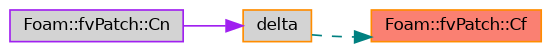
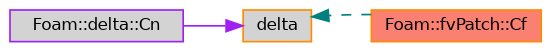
node "Foam::fvPatch::Cn": label "Foam::fvPatch::Cn" -> "Foam::delta::Cn"
edge "delta" -> "Foam::fvPatch::Cf": reversed
